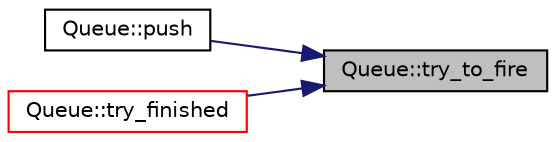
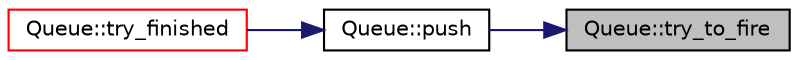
edge "Queue::try_finished" -> "Queue::try_to_fire": now "Queue::try_finished" -> "Queue::push"
